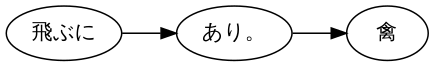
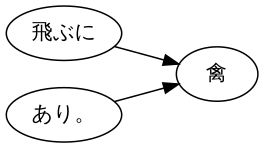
edge "飛ぶに" -> "あり。": now "飛ぶに" -> "禽"
